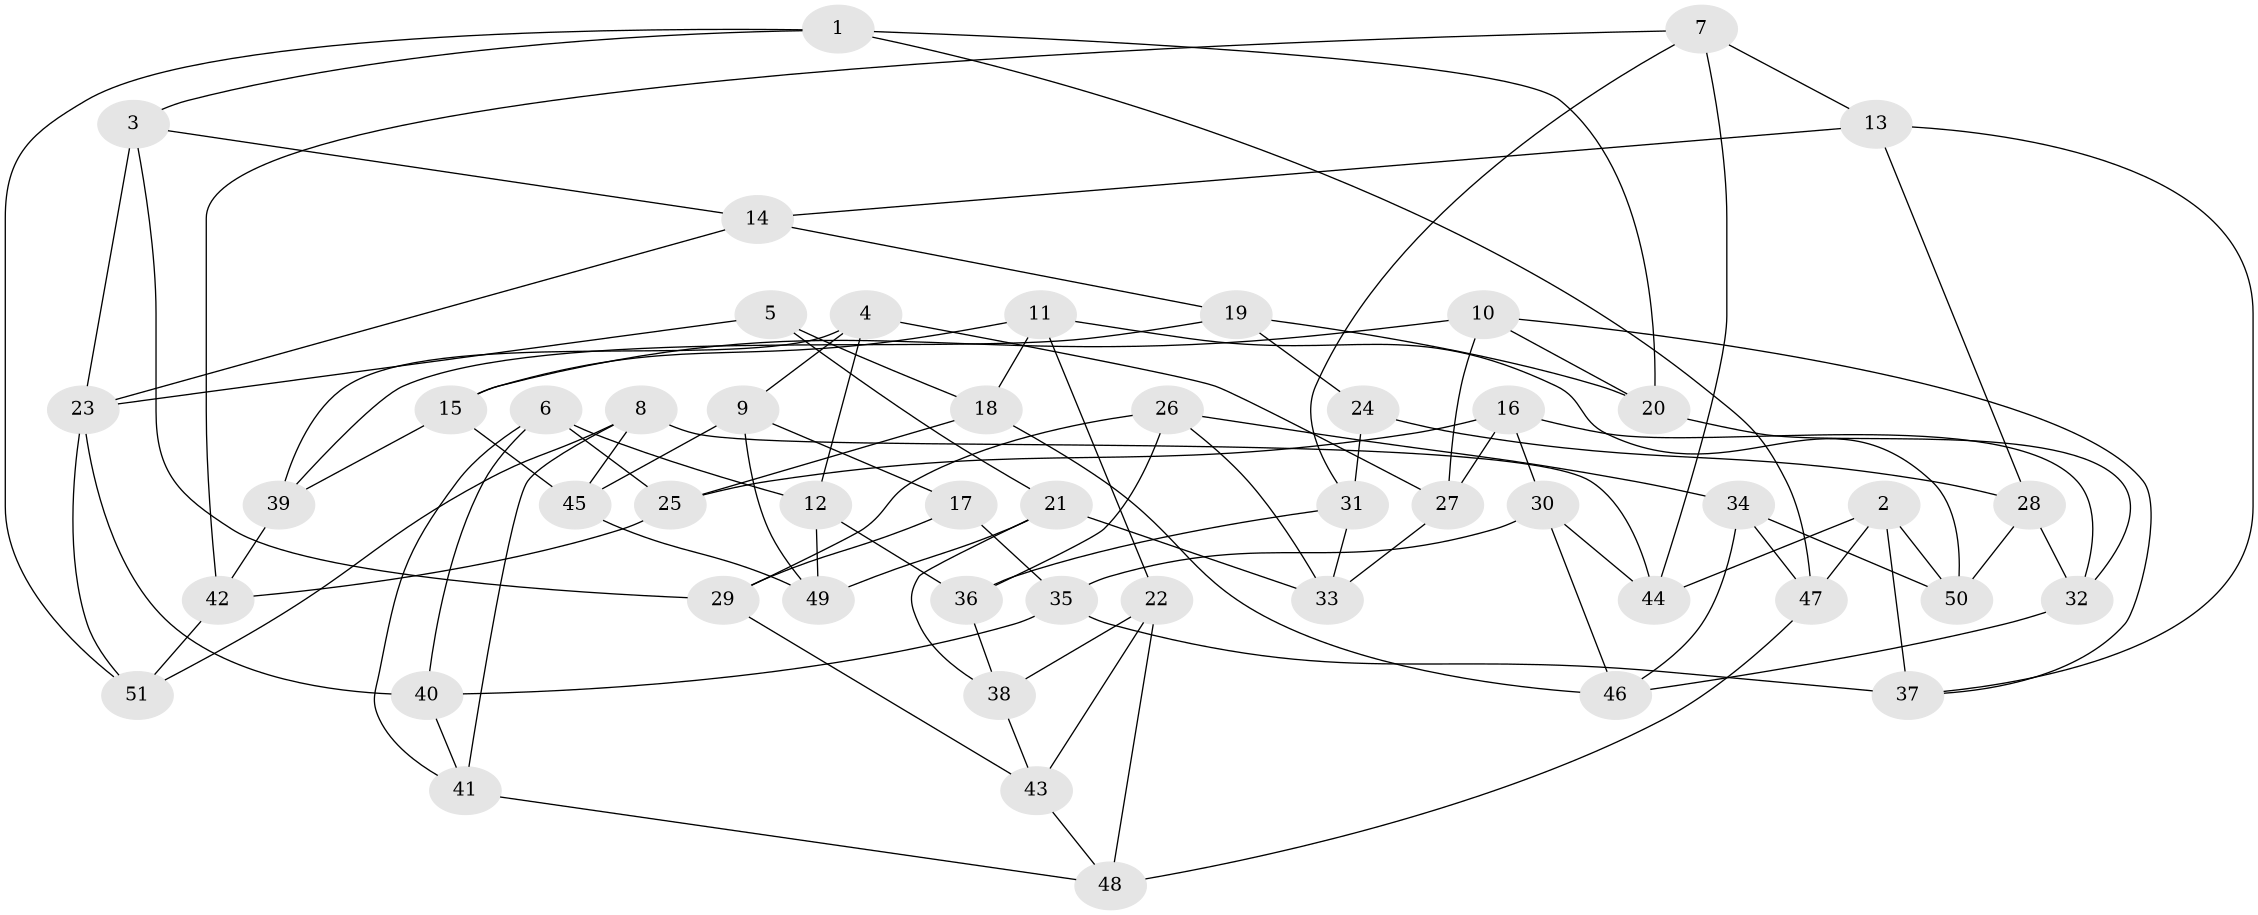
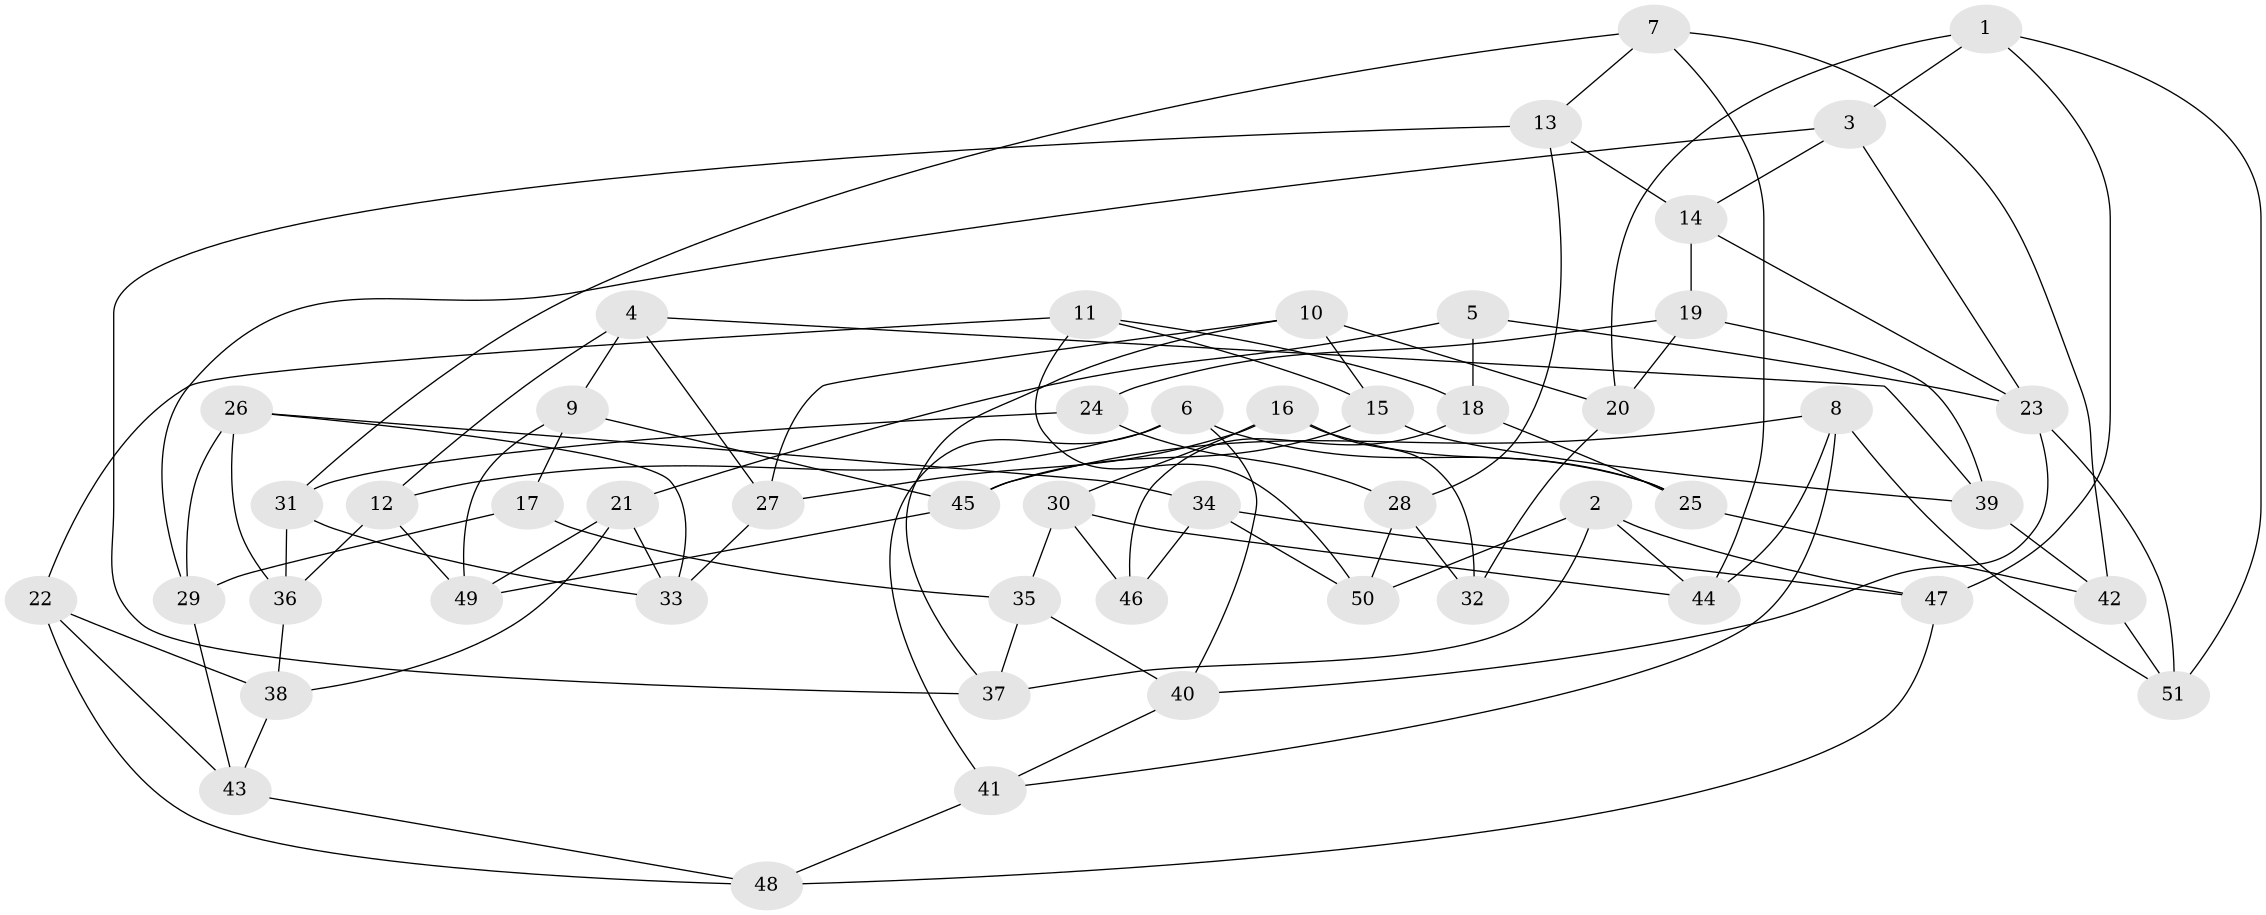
edge "32" -- "46": removed
